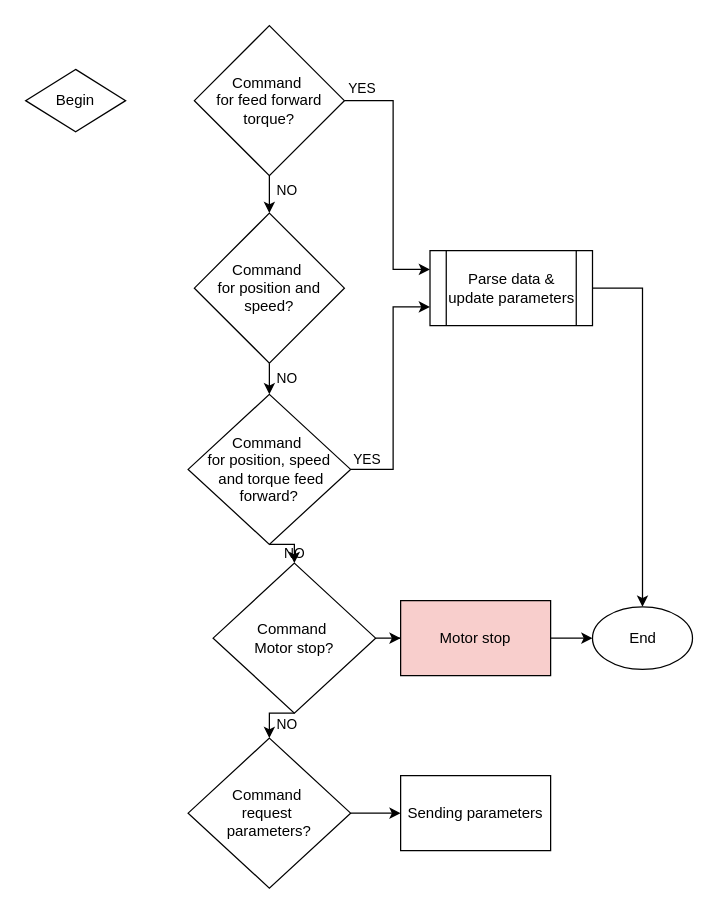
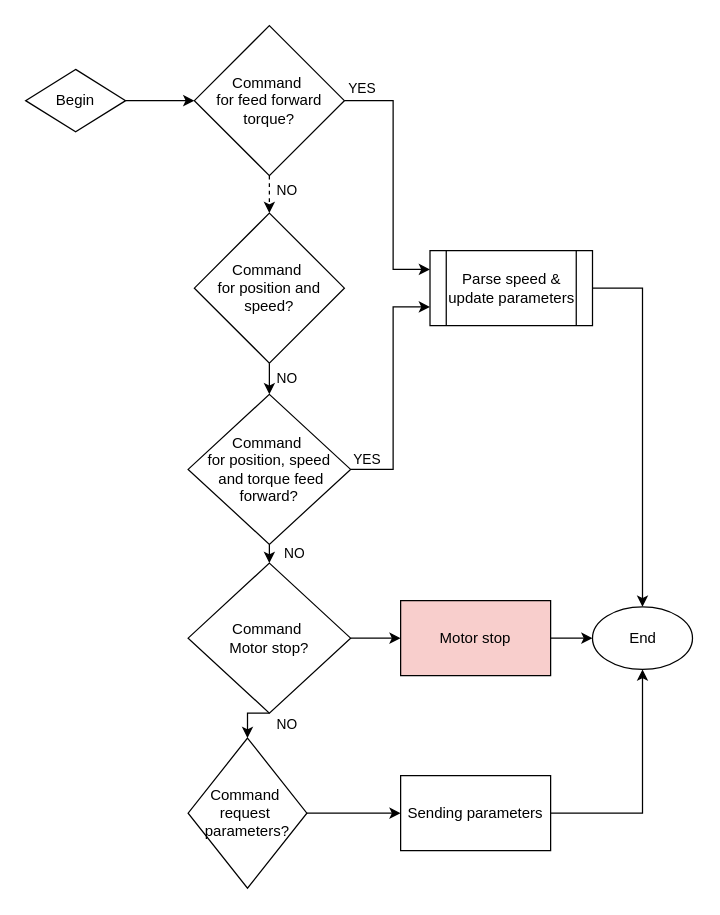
edge "Begin" -> "Command for feed forward torque?": added
edge "Command for feed forward torque?" -> "Command for position and speed?": style solid -> dashed
node "Parse data & update parameters": label "Parse data & update parameters" -> "Parse speed & update parameters"
node "Command Motor stop?": moved (294, 638) -> (269, 638)
edge "Sending parameters" -> "End": added
node "Command request parameters?": size 163x150 -> 119x150
